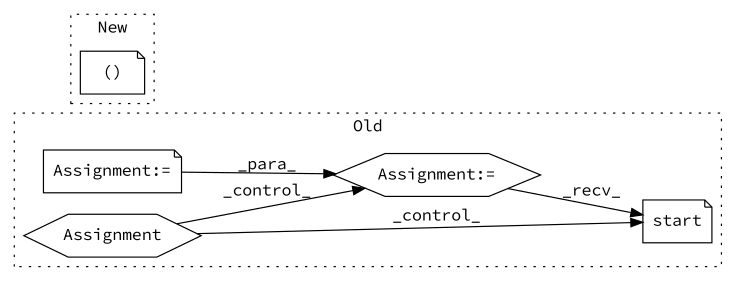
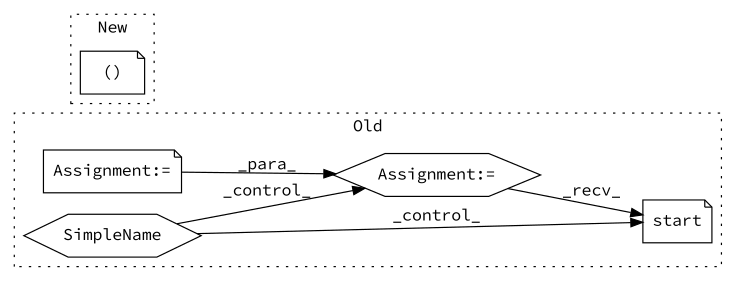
node "Assignment": label "Assignment" -> "SimpleName"
